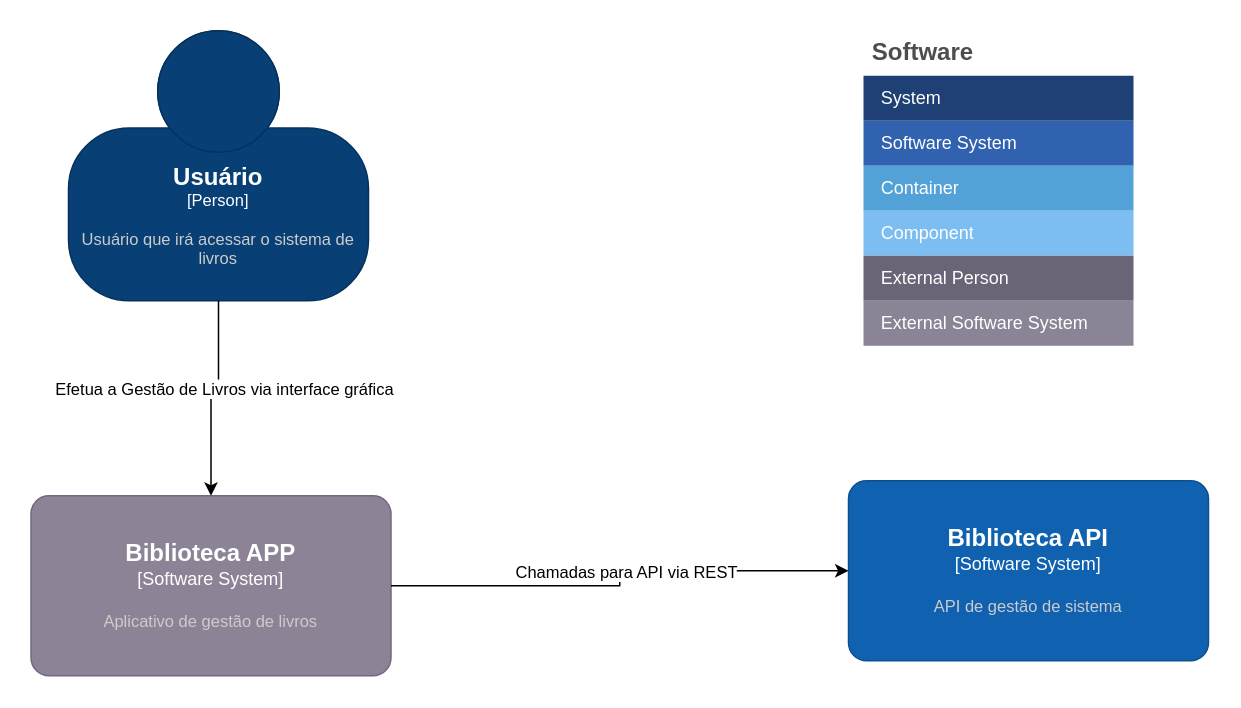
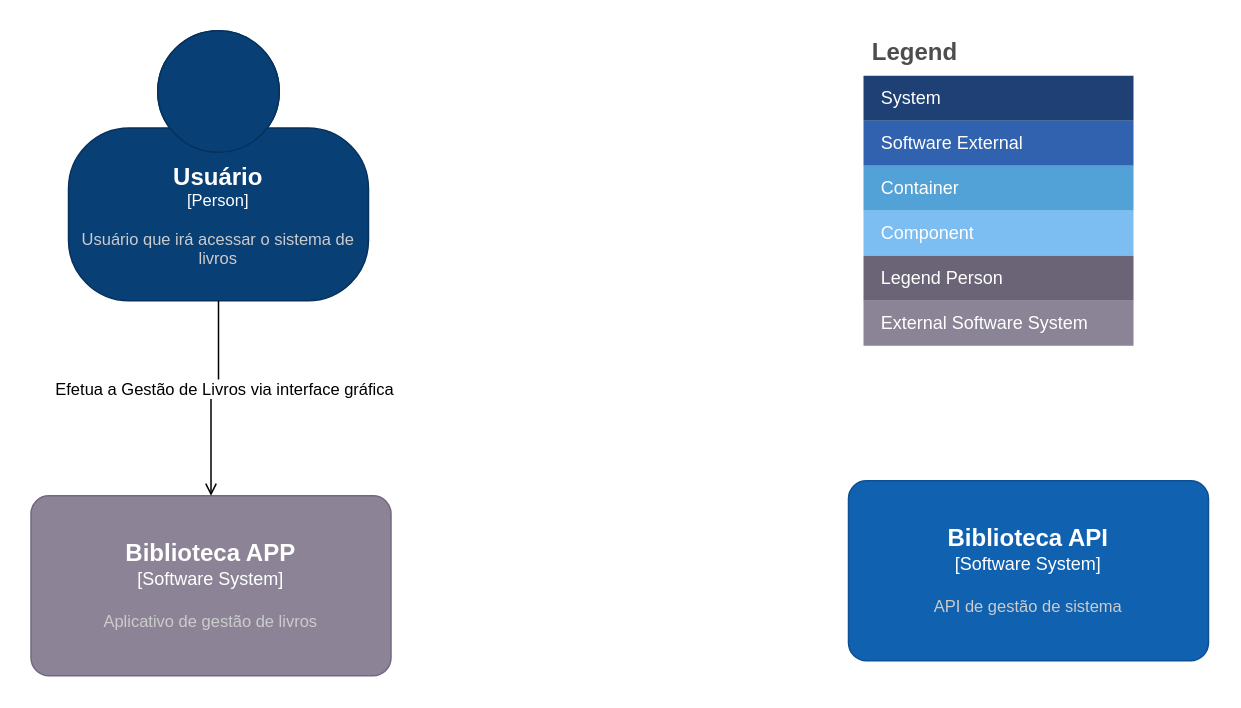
node "Software": label "Software" -> "Legend"
node "Software System": label "Software System" -> "Software External"
node "External Person": label "External Person" -> "Legend Person"
edge "Usuário [Person] Usuário que irá acessar o sistema de livros" -> "Biblioteca APP [Software System] Aplicativo de gestão de livros": arrowhead classic -> open
edge "Biblioteca APP [Software System] Aplicativo de gestão de livros" -> "Biblioteca API [Software System] API de gestão de sistema": removed, label "Chamadas para API via REST"
